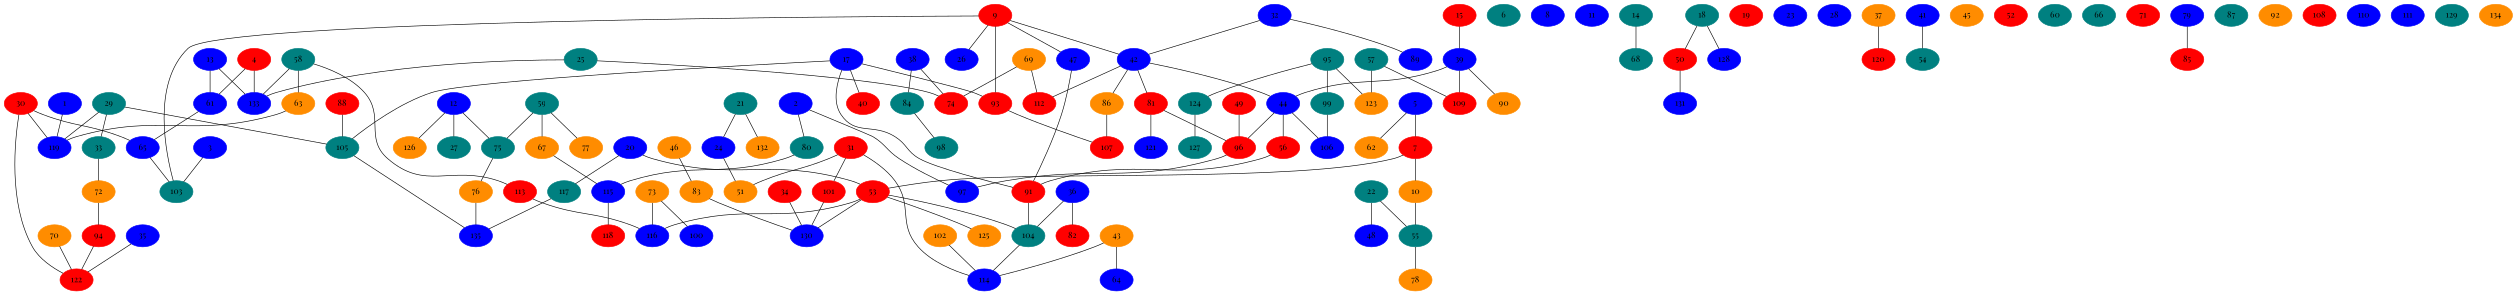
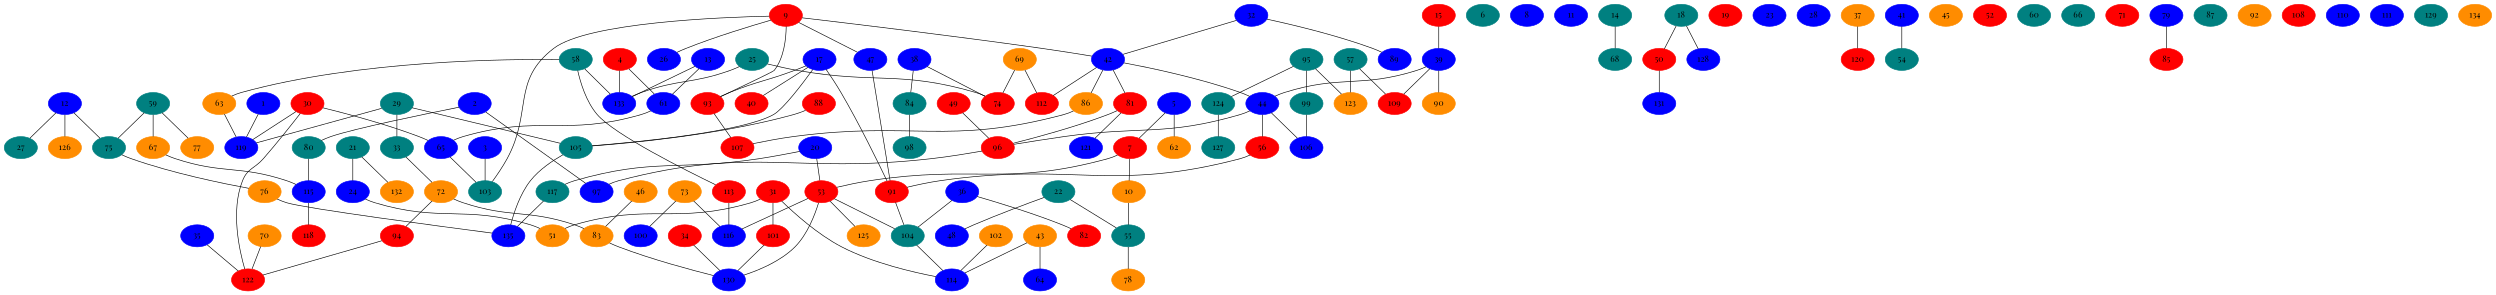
edge "72" -- "83": added
